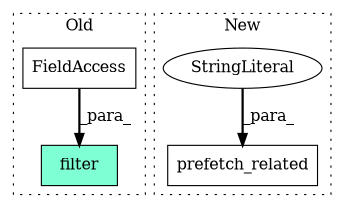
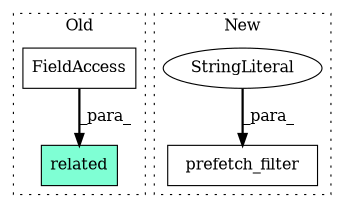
node "filter": label "filter" -> "related"
node "prefetch_related": label "prefetch_related" -> "prefetch_filter"
